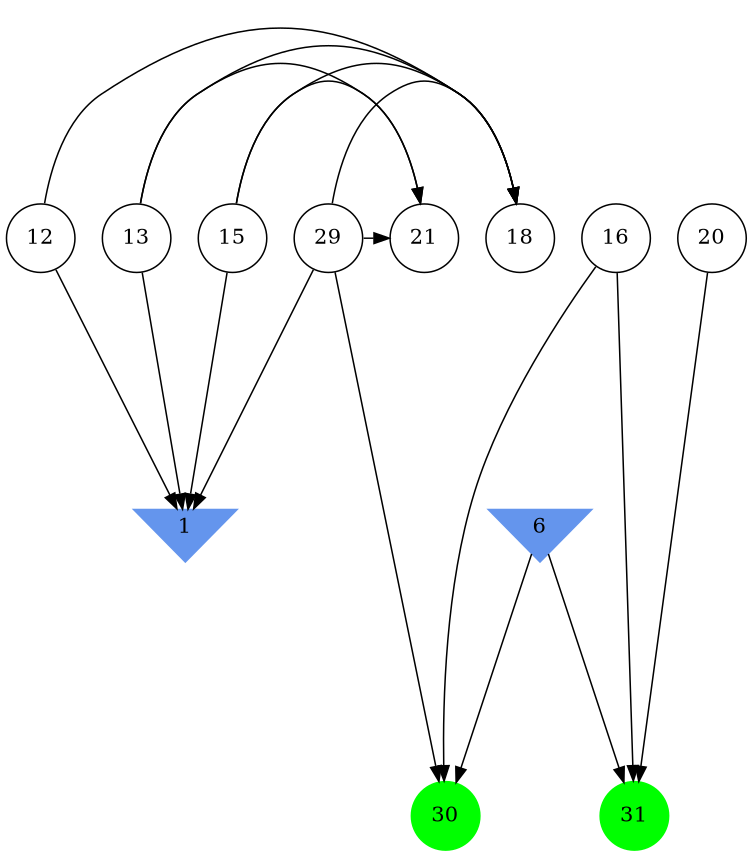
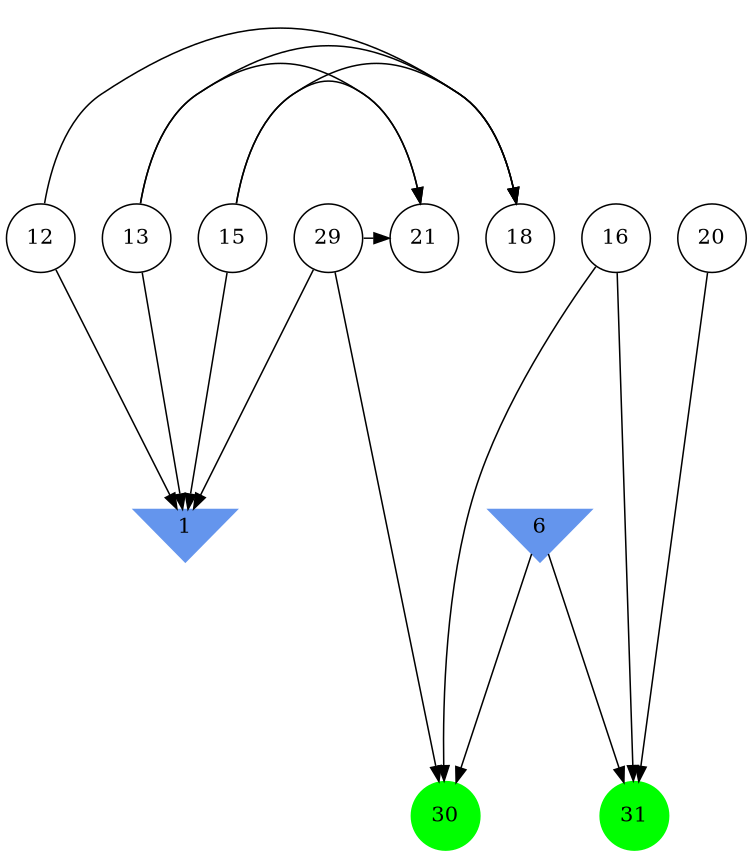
edge "29" -> "18": removed
